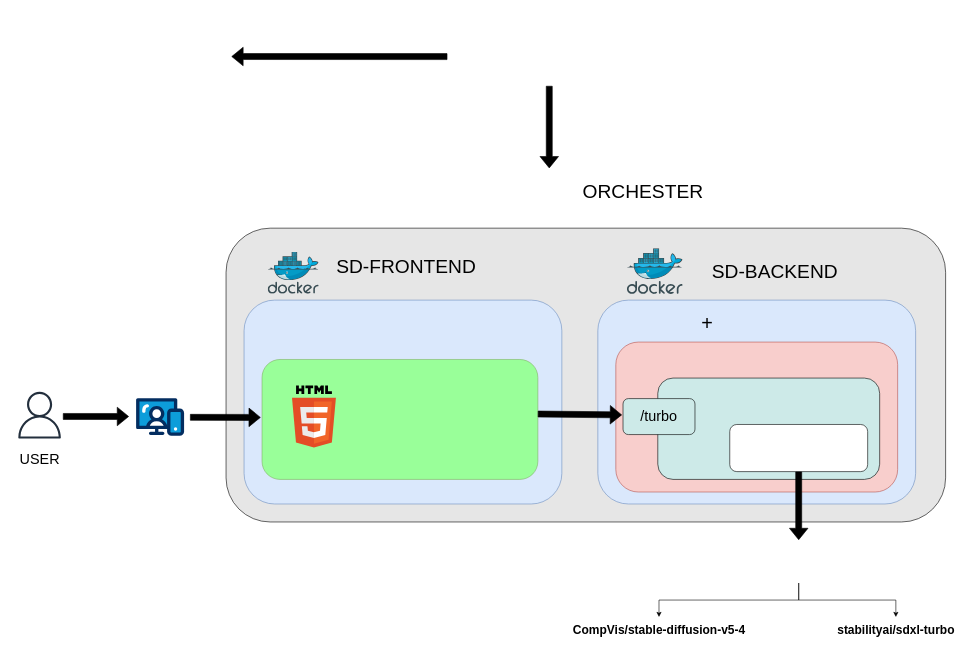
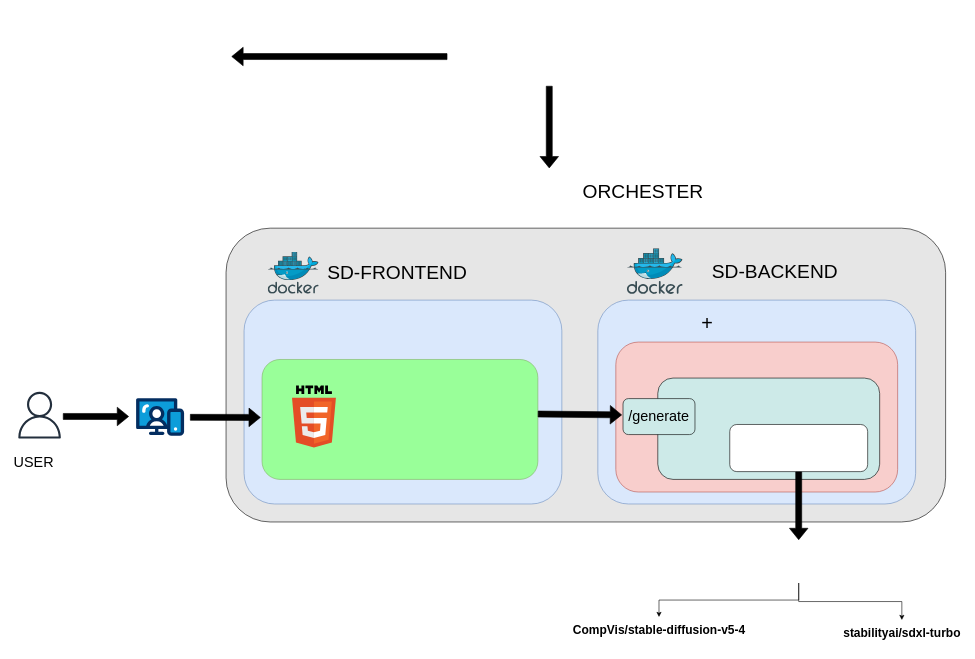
node "SD-FRONTEND": moved (406, 267) -> (397, 273)
node "/turbo": label "/turbo" -> "/generate"
node "USER": moved (39, 460) -> (33, 463)
node "stabilityai/sdxl-turbo": moved (896, 629) -> (902, 632)
